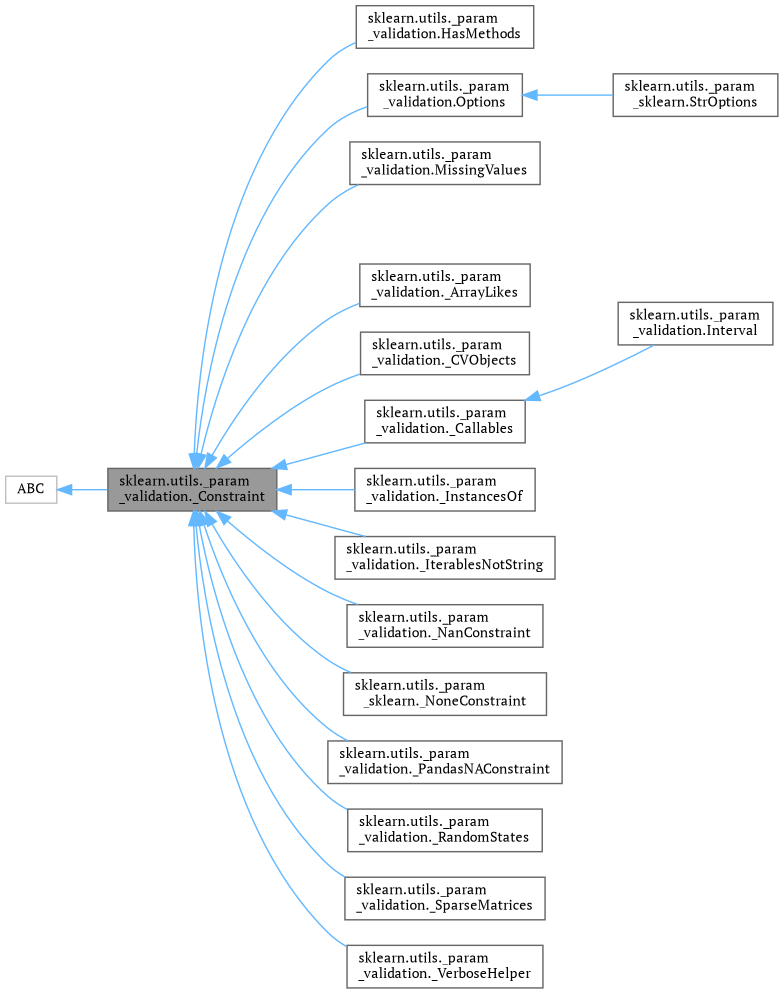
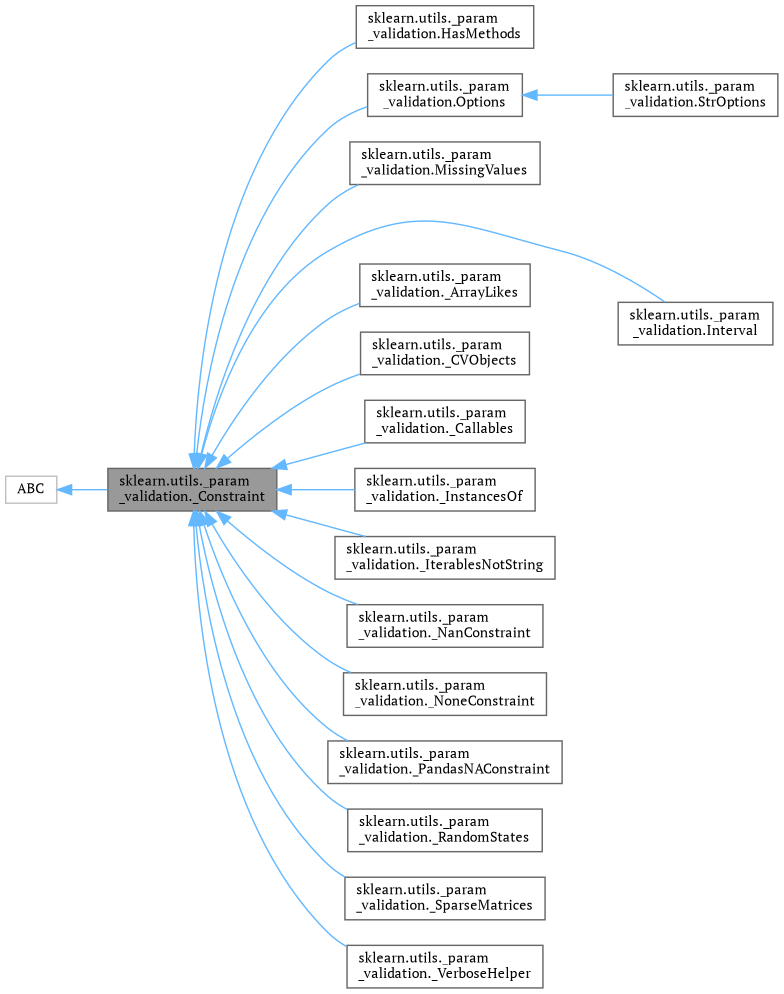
node "sklearn.utils._param _sklearn.StrOptions": label "sklearn.utils._param _sklearn.StrOptions" -> "sklearn.utils._param _validation.StrOptions"
edge "sklearn.utils._param _validation.Interval" -> "sklearn.utils._param _validation._Callables": now "sklearn.utils._param _validation.Interval" -> "sklearn.utils._param _validation._Constraint"
node "sklearn.utils._param _sklearn._NoneConstraint": label "sklearn.utils._param _sklearn._NoneConstraint" -> "sklearn.utils._param _validation._NoneConstraint"
